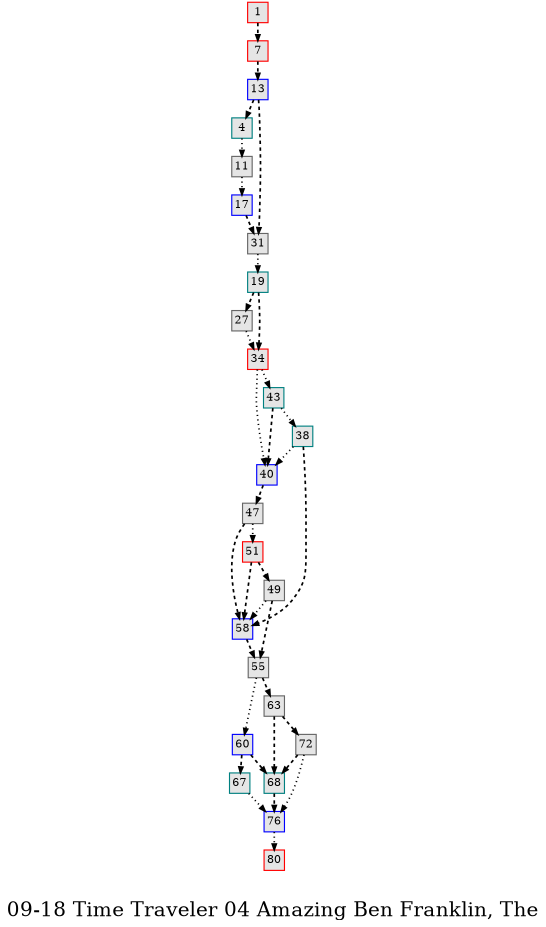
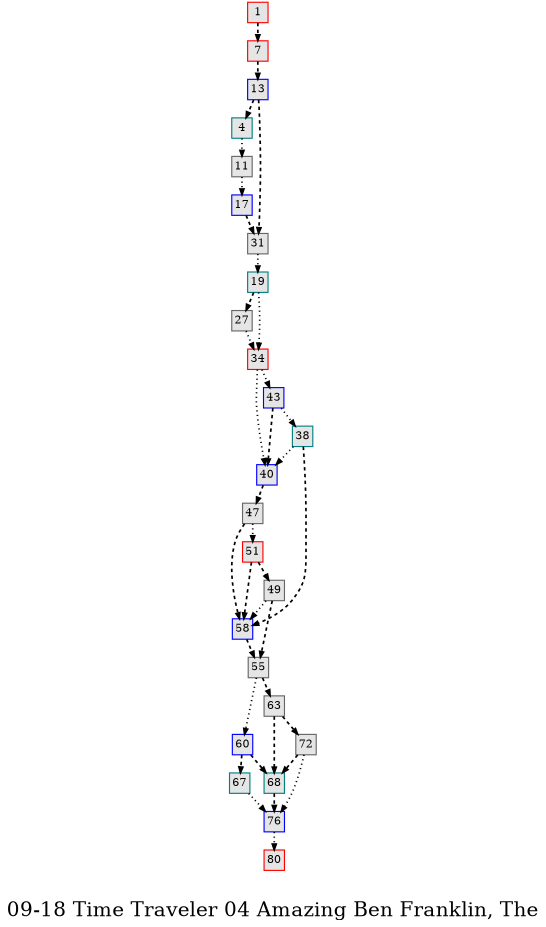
edge "19" -> "34": style dashed -> dotted
node "43": color teal -> blue
